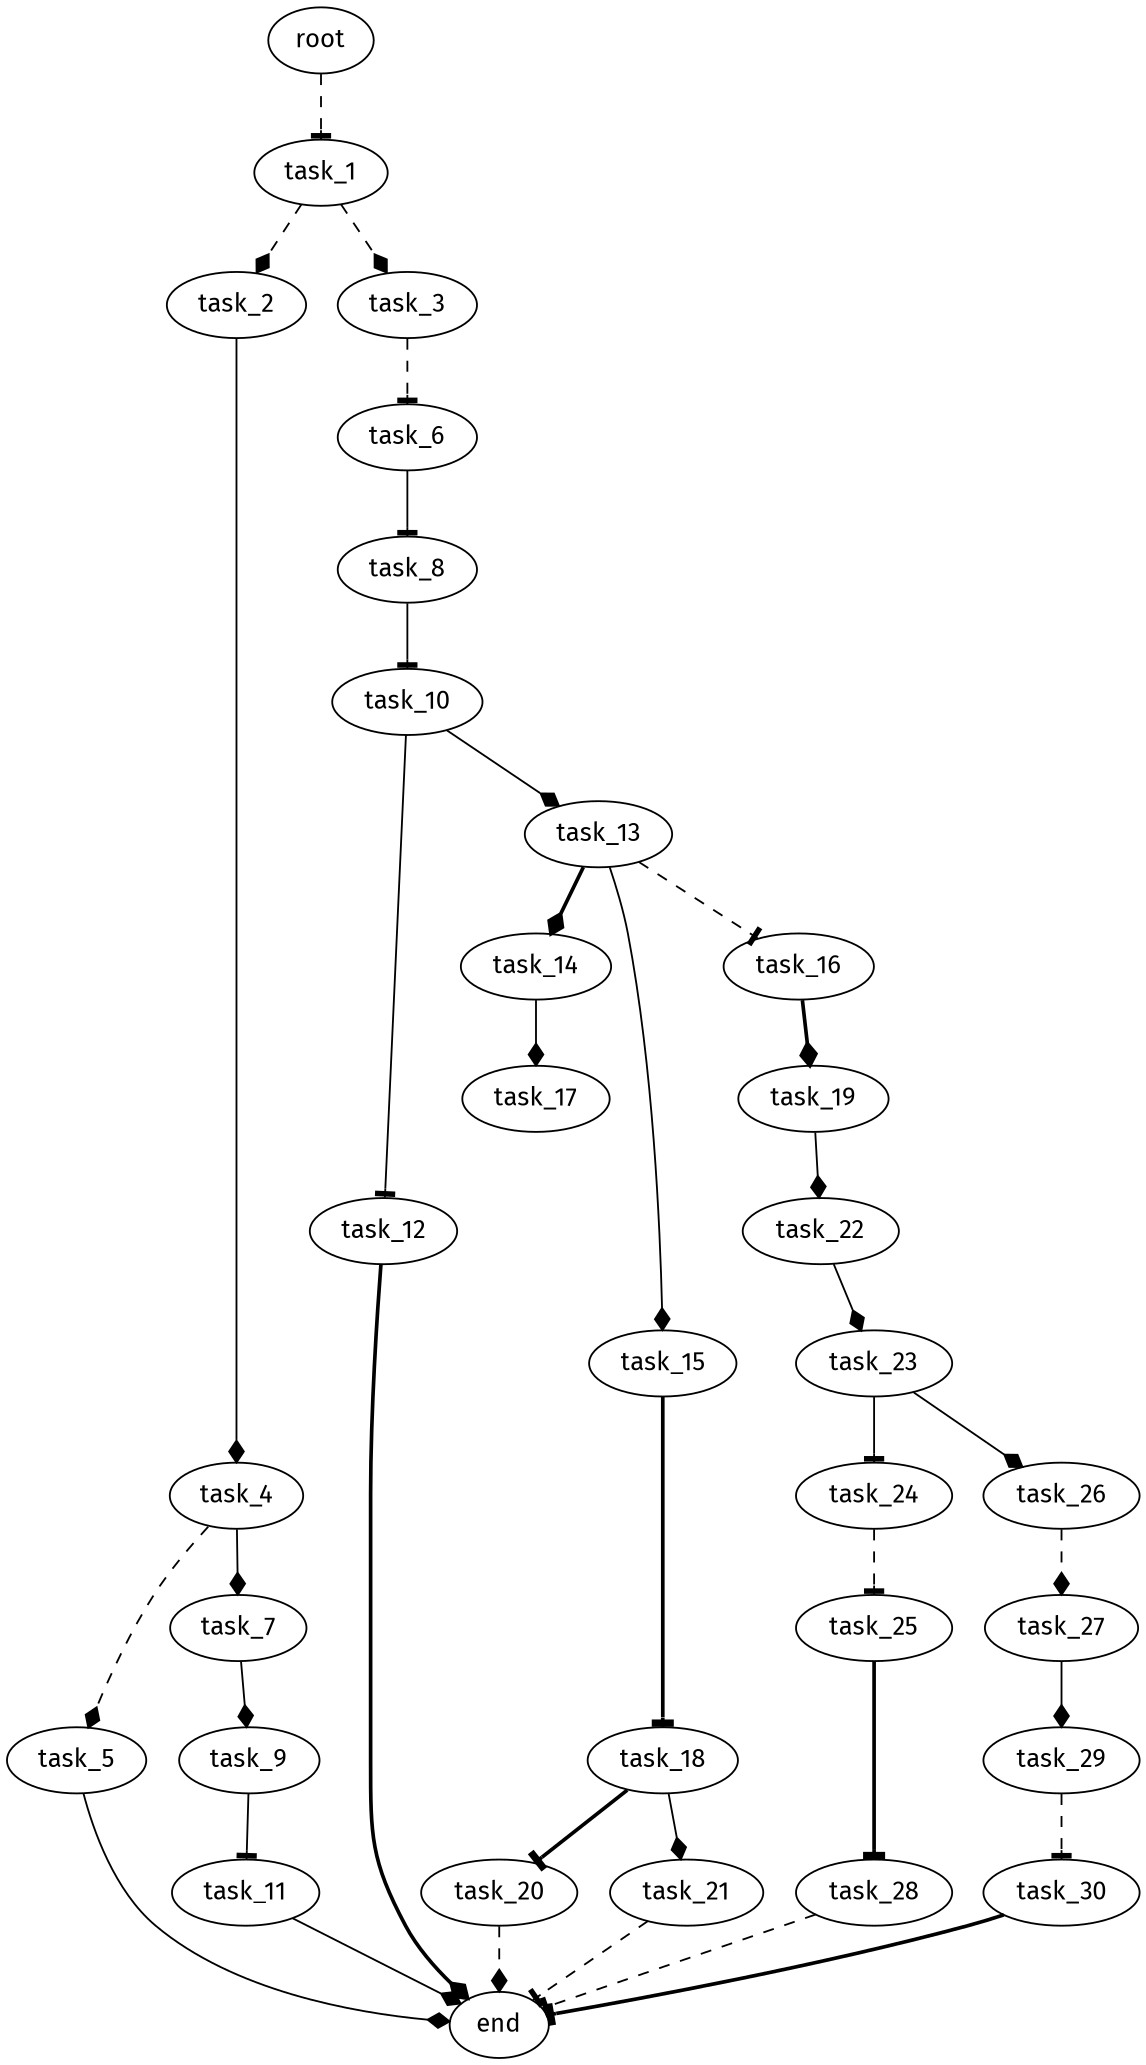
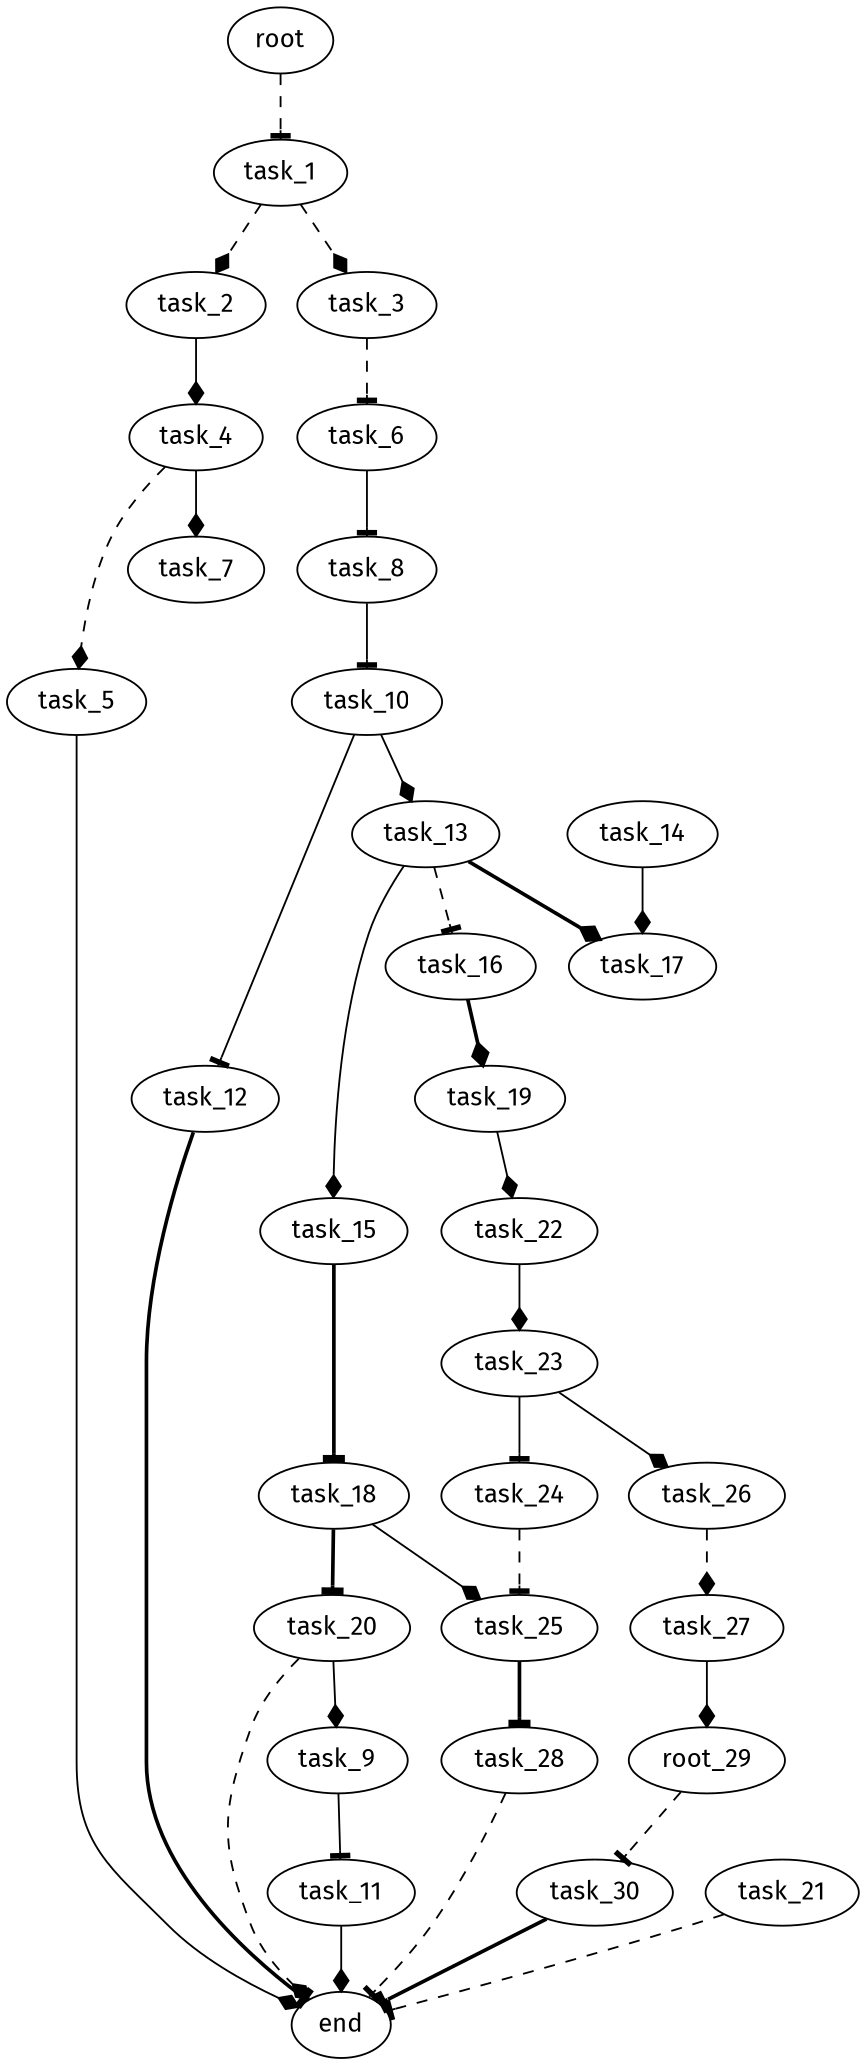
edge "task_13" -> "task_14": now "task_13" -> "task_17"
edge "task_12" -> "end": arrowhead diamond -> tee
edge "task_7" -> "task_9": now "task_20" -> "task_9"
node "task_29": label "task_29" -> "root_29"
edge "task_18" -> "task_21": now "task_18" -> "task_25"
